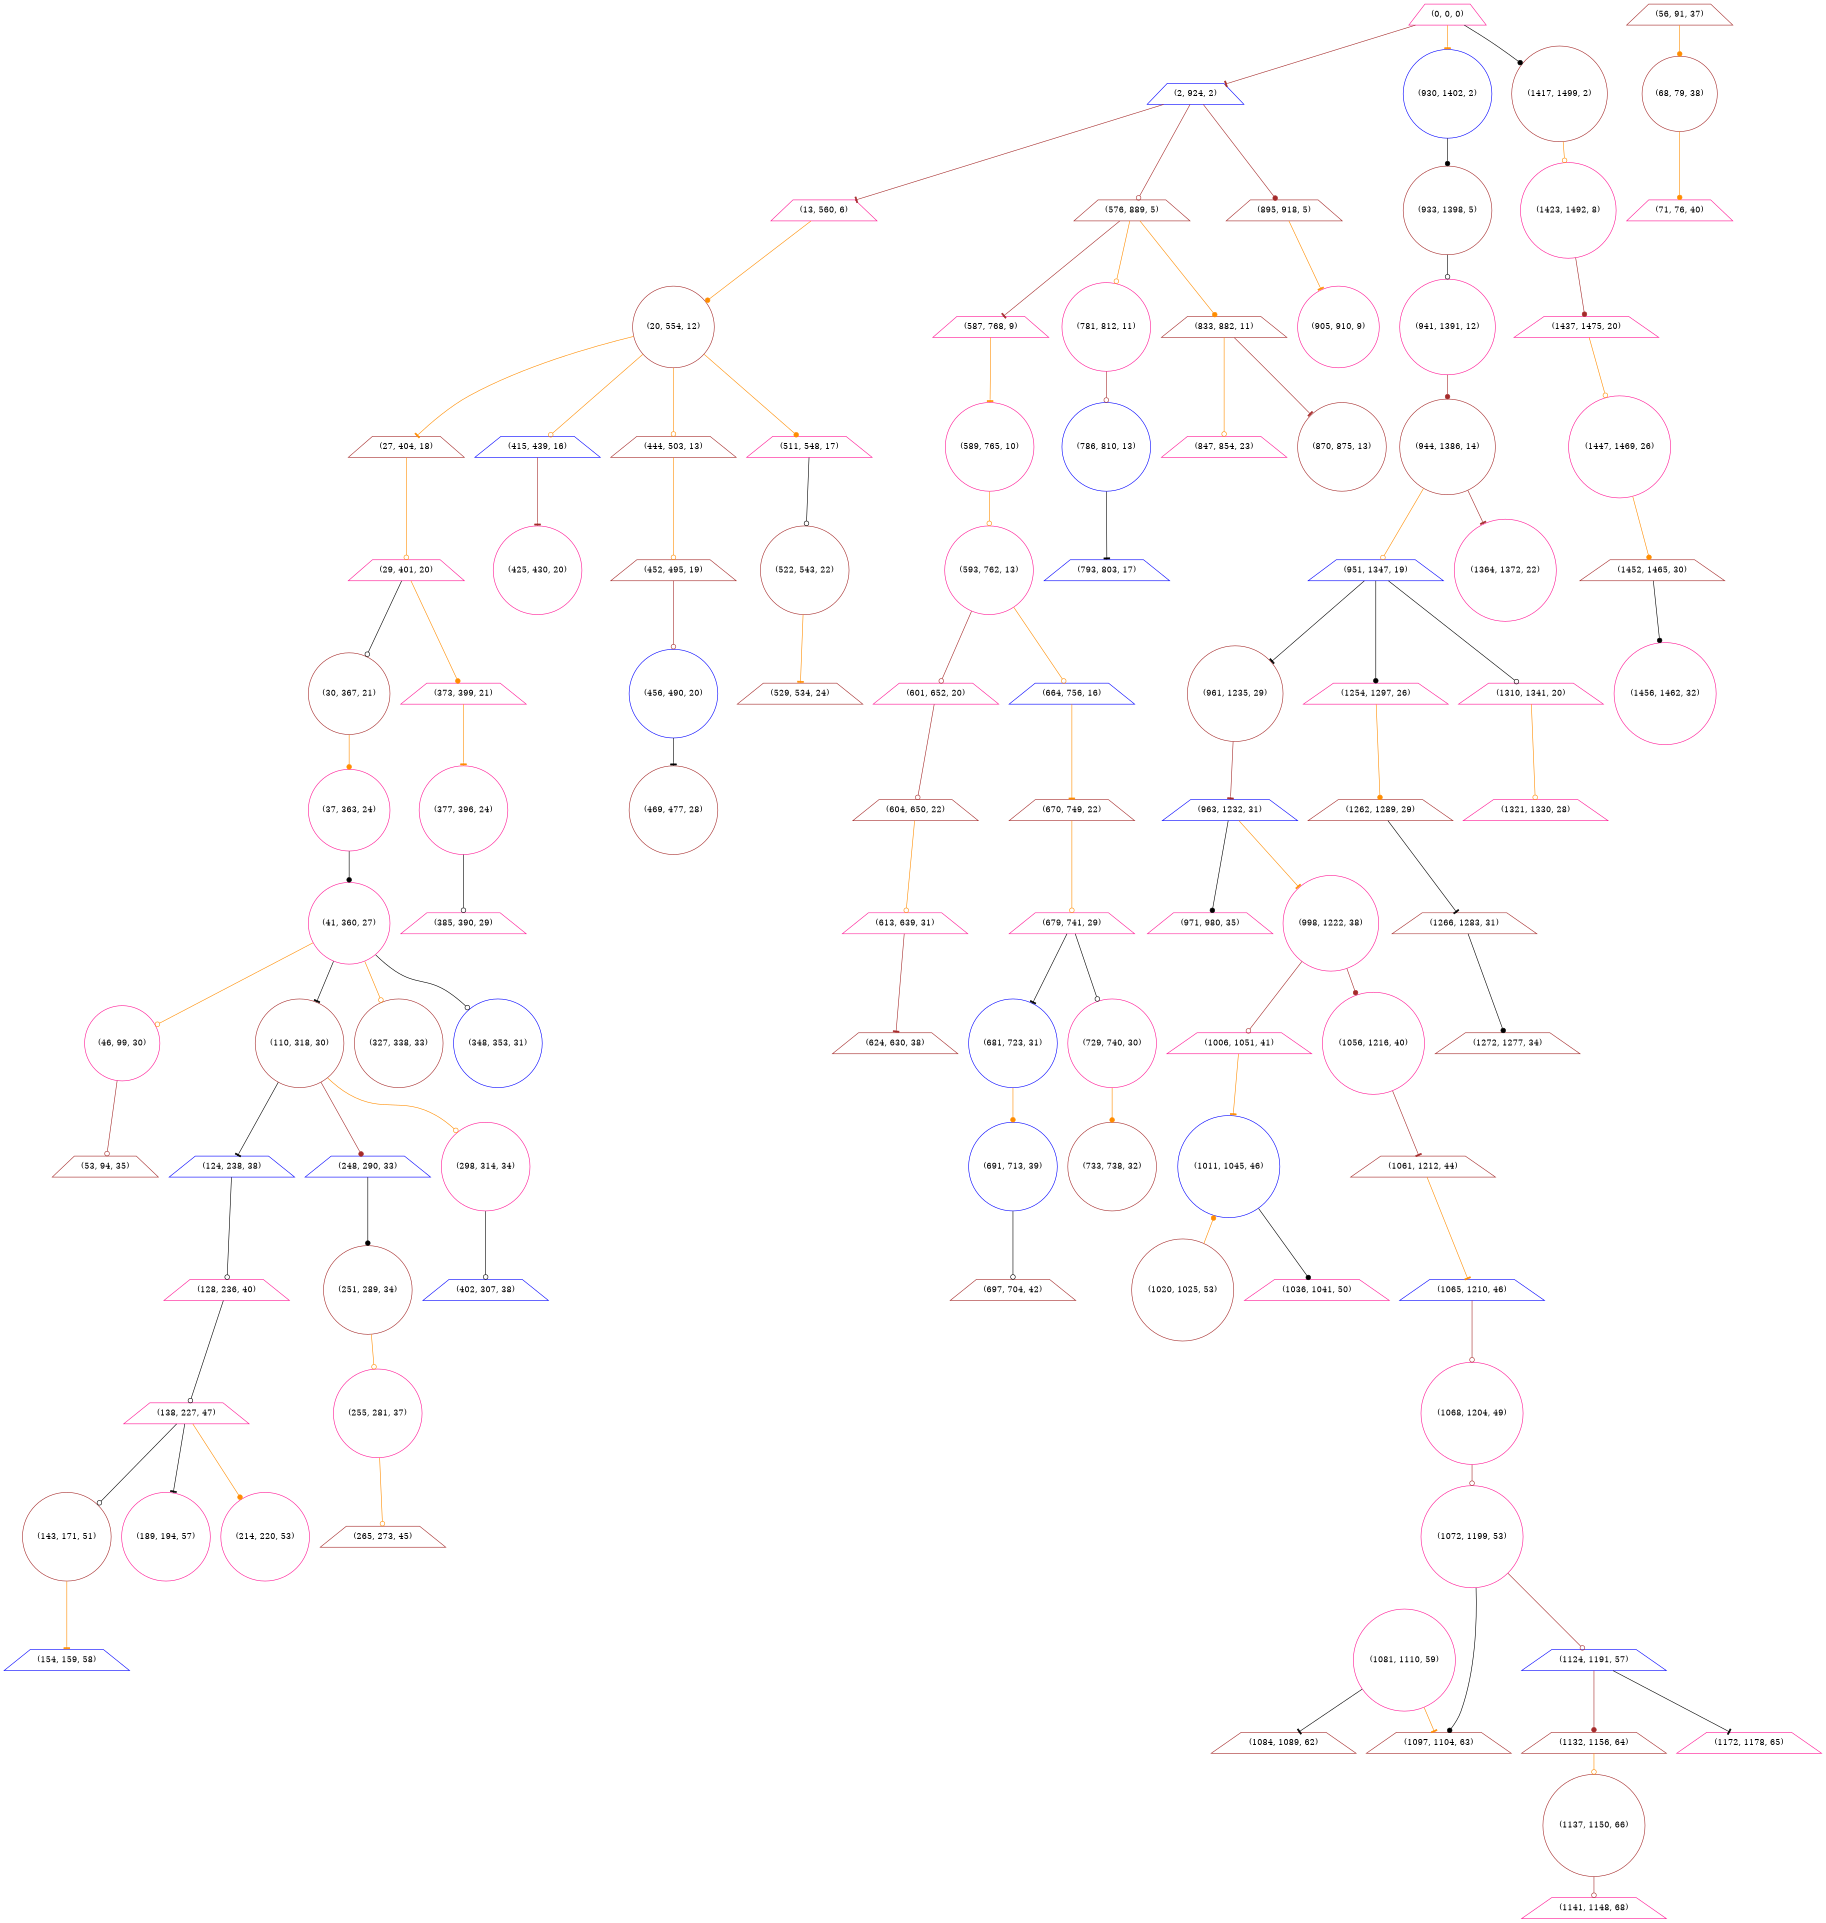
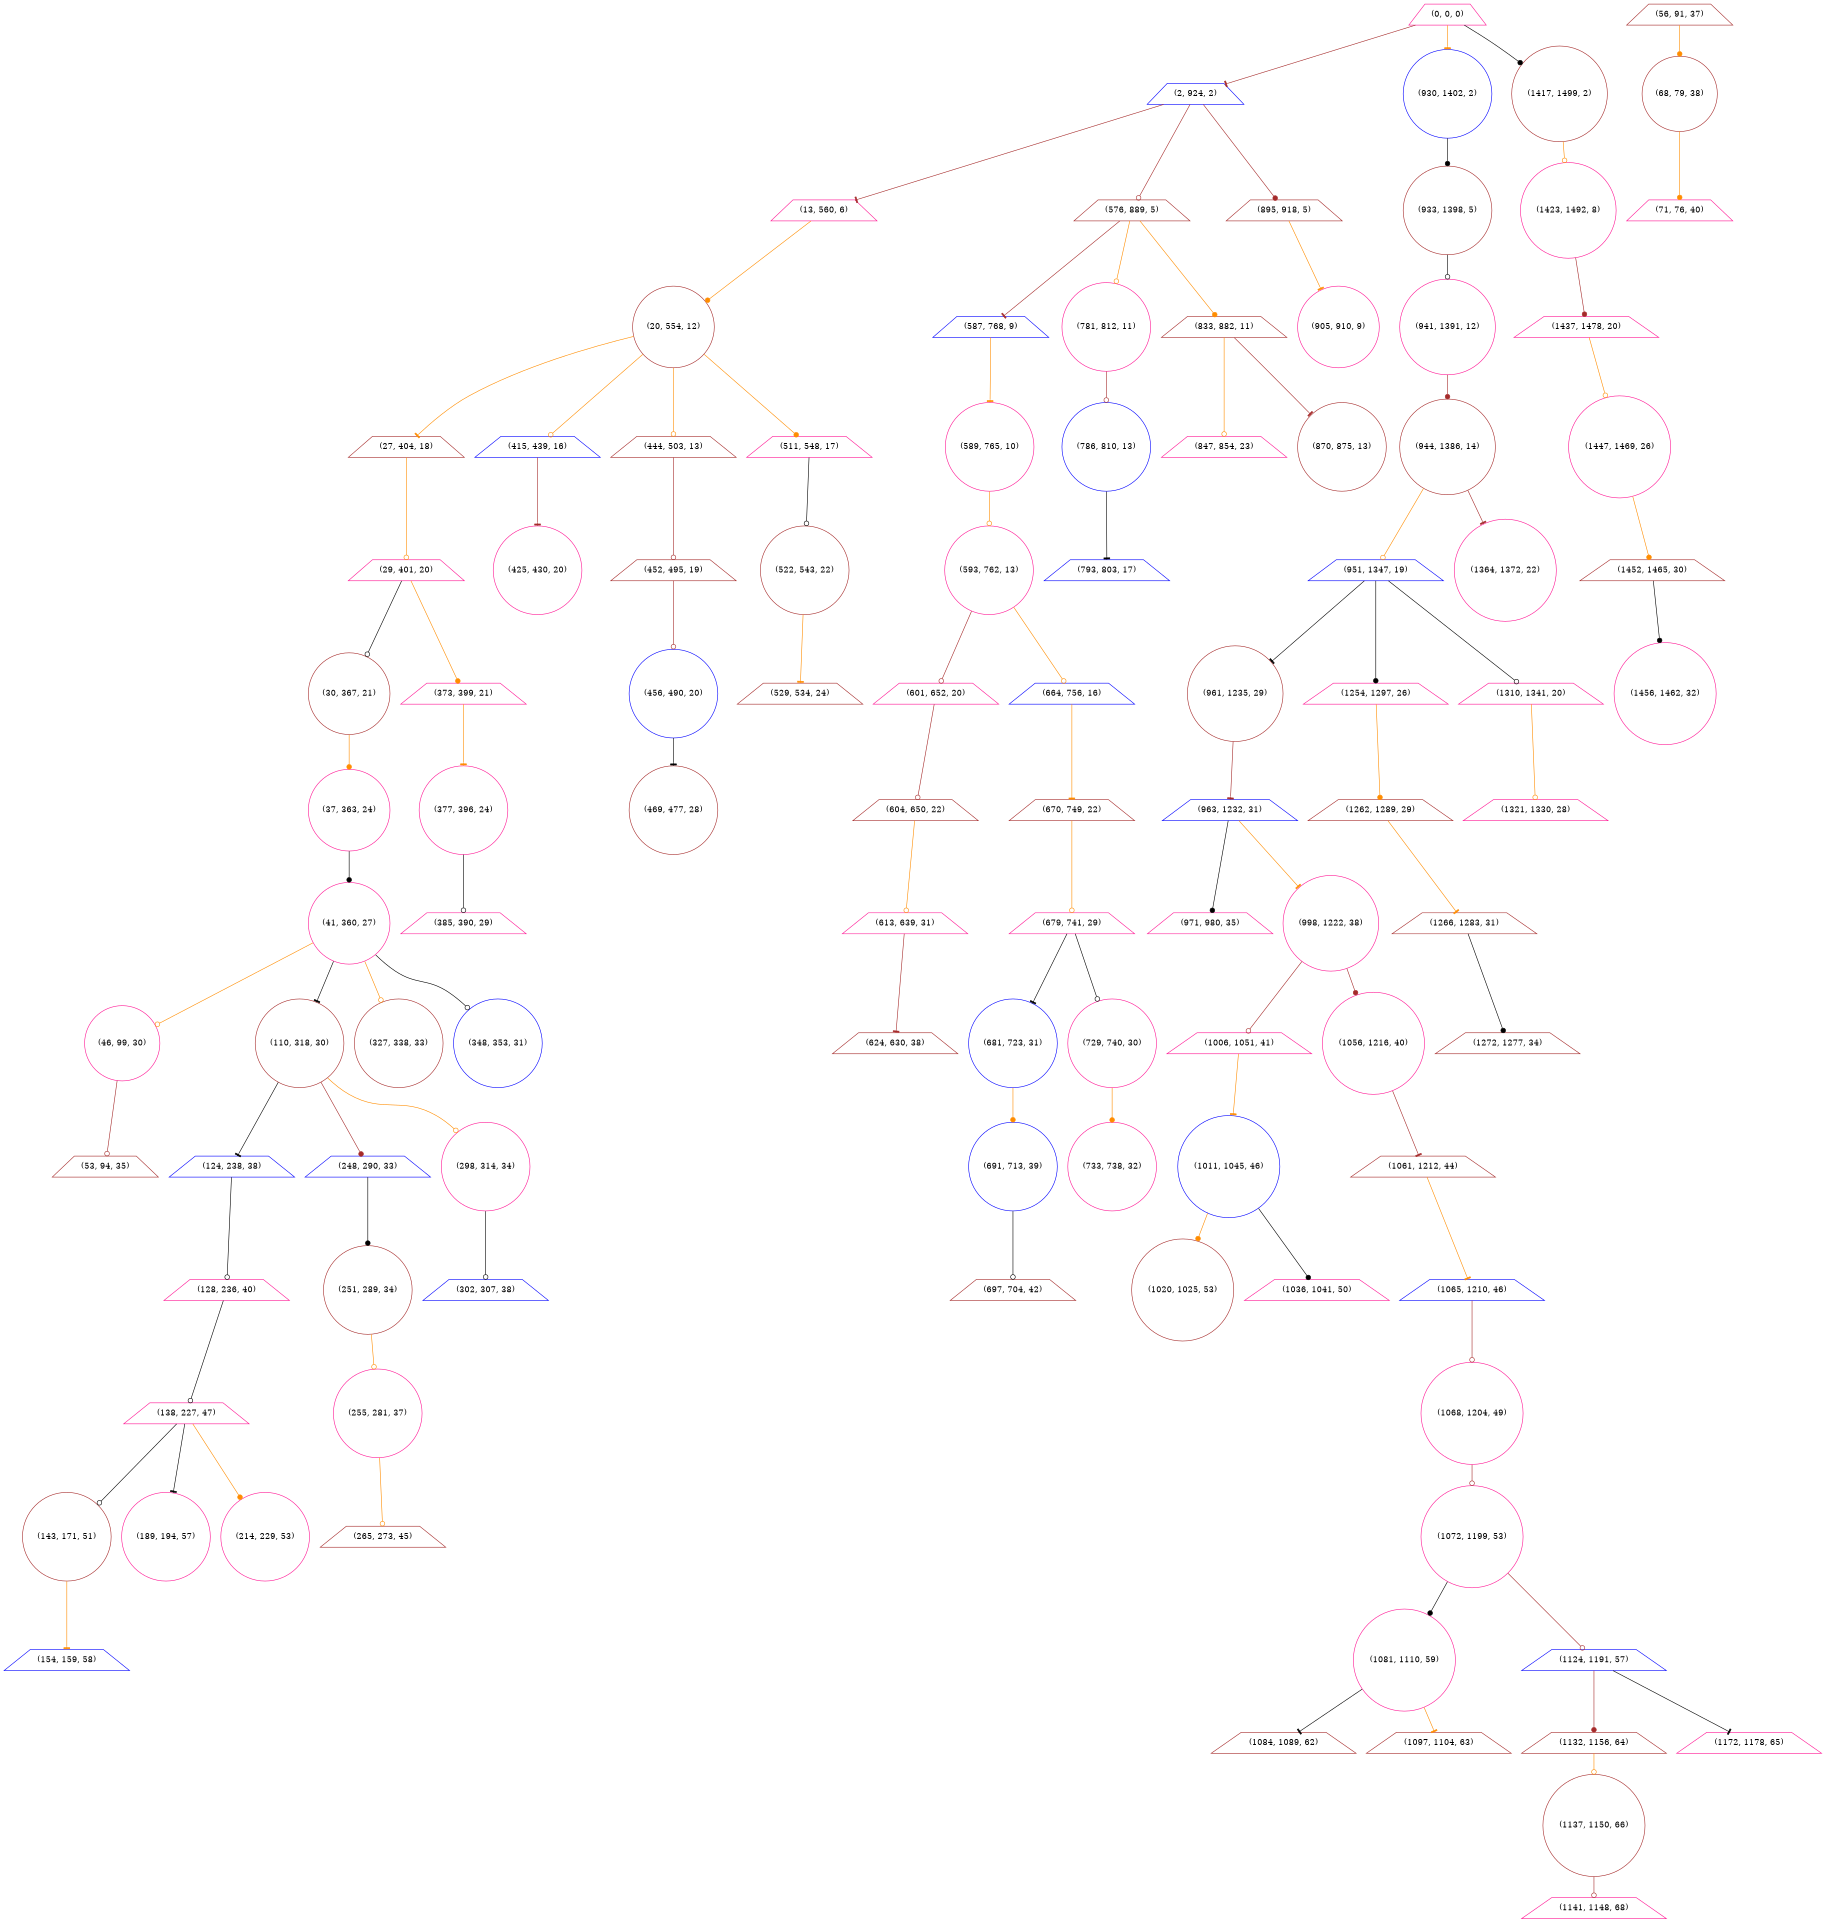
node "(587, 768, 9)": color deeppink -> blue
node "(1437, 1475, 20)": label "(1437, 1475, 20)" -> "(1437, 1478, 20)"
edge "(444, 503, 13)" -> "(452, 495, 19)": color darkorange -> brown
edge "(1262, 1289, 29)" -> "(1266, 1283, 31)": color black -> darkorange
node "(733, 738, 32)": color brown -> deeppink
edge "(1020, 1025, 53)" -> "(1011, 1045, 46)": reversed
node "(402, 307, 38)": label "(402, 307, 38)" -> "(302, 307, 38)"
node "(214, 220, 53)": label "(214, 220, 53)" -> "(214, 229, 53)"
edge "(1072, 1199, 53)" -> "(1097, 1104, 63)": now "(1072, 1199, 53)" -> "(1081, 1110, 59)"
